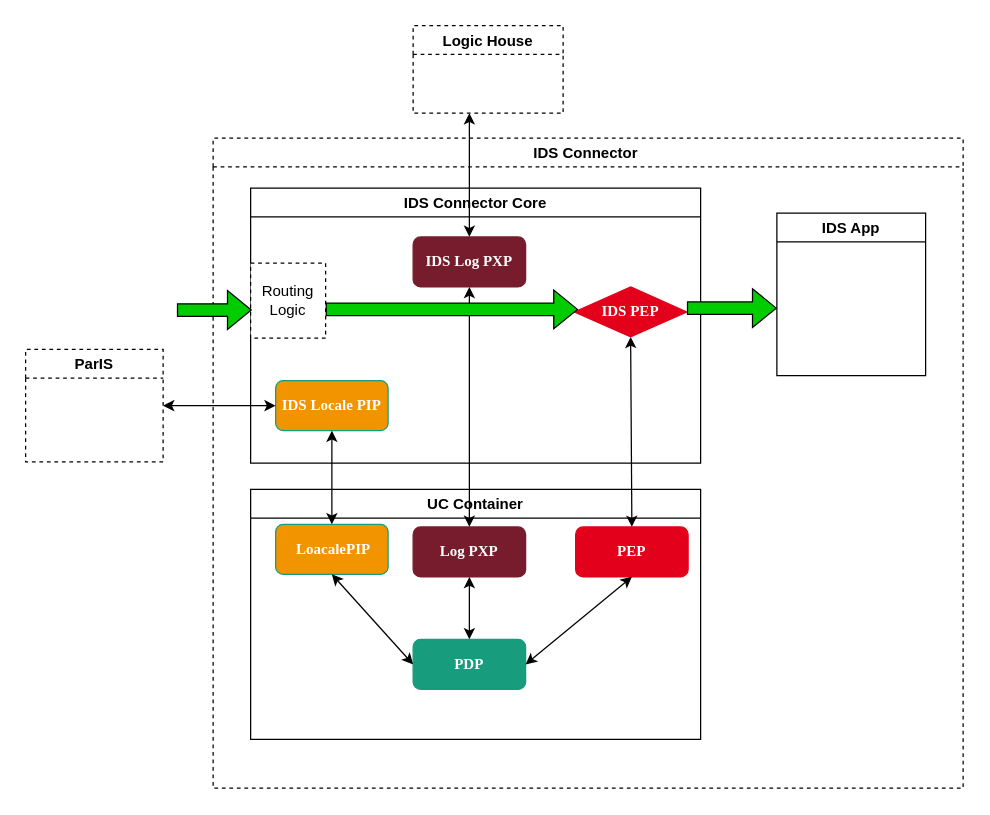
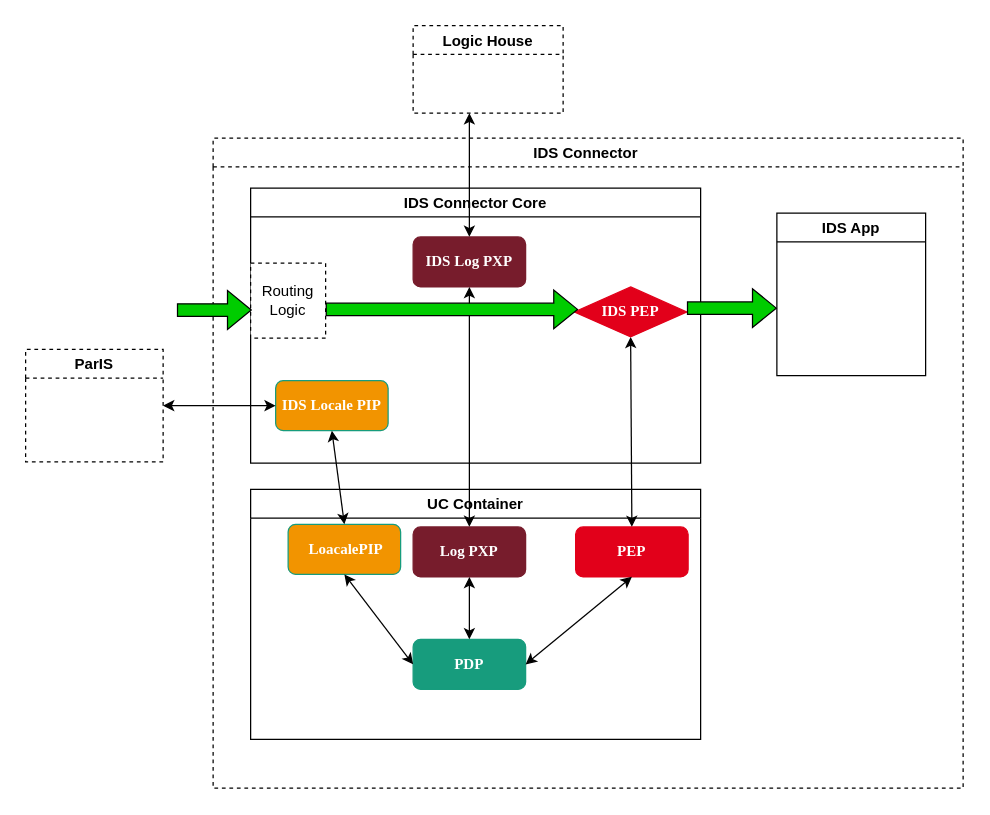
node "LoacalePIP": moved (332, 549) -> (344, 549)
